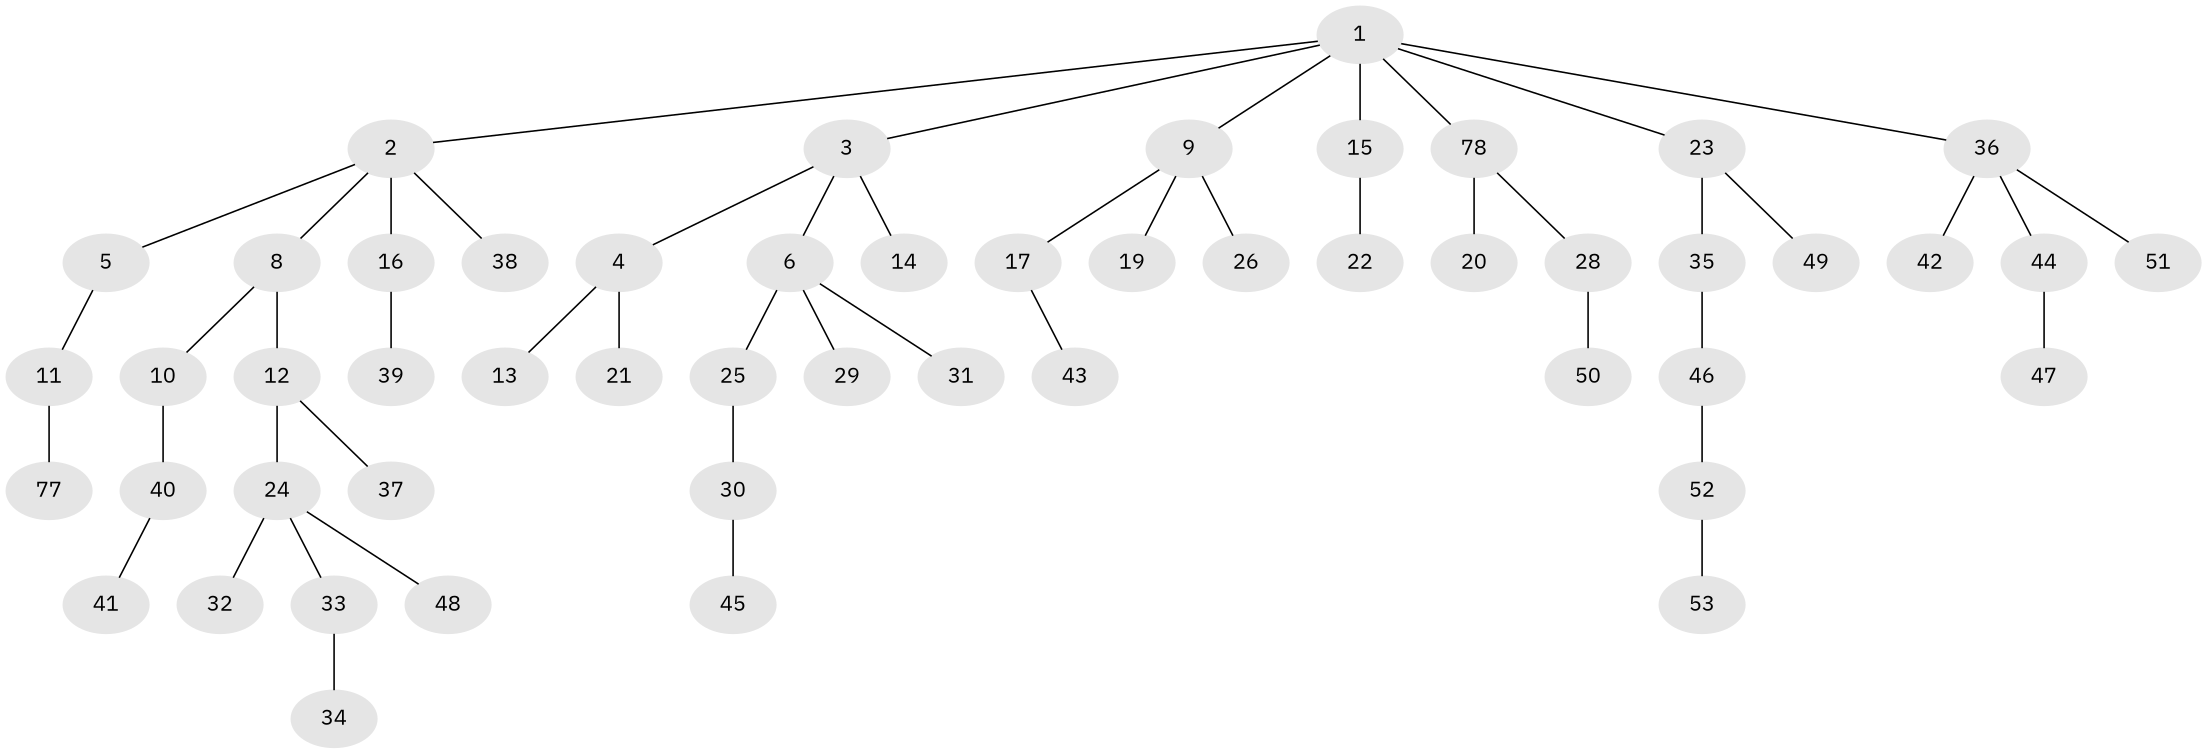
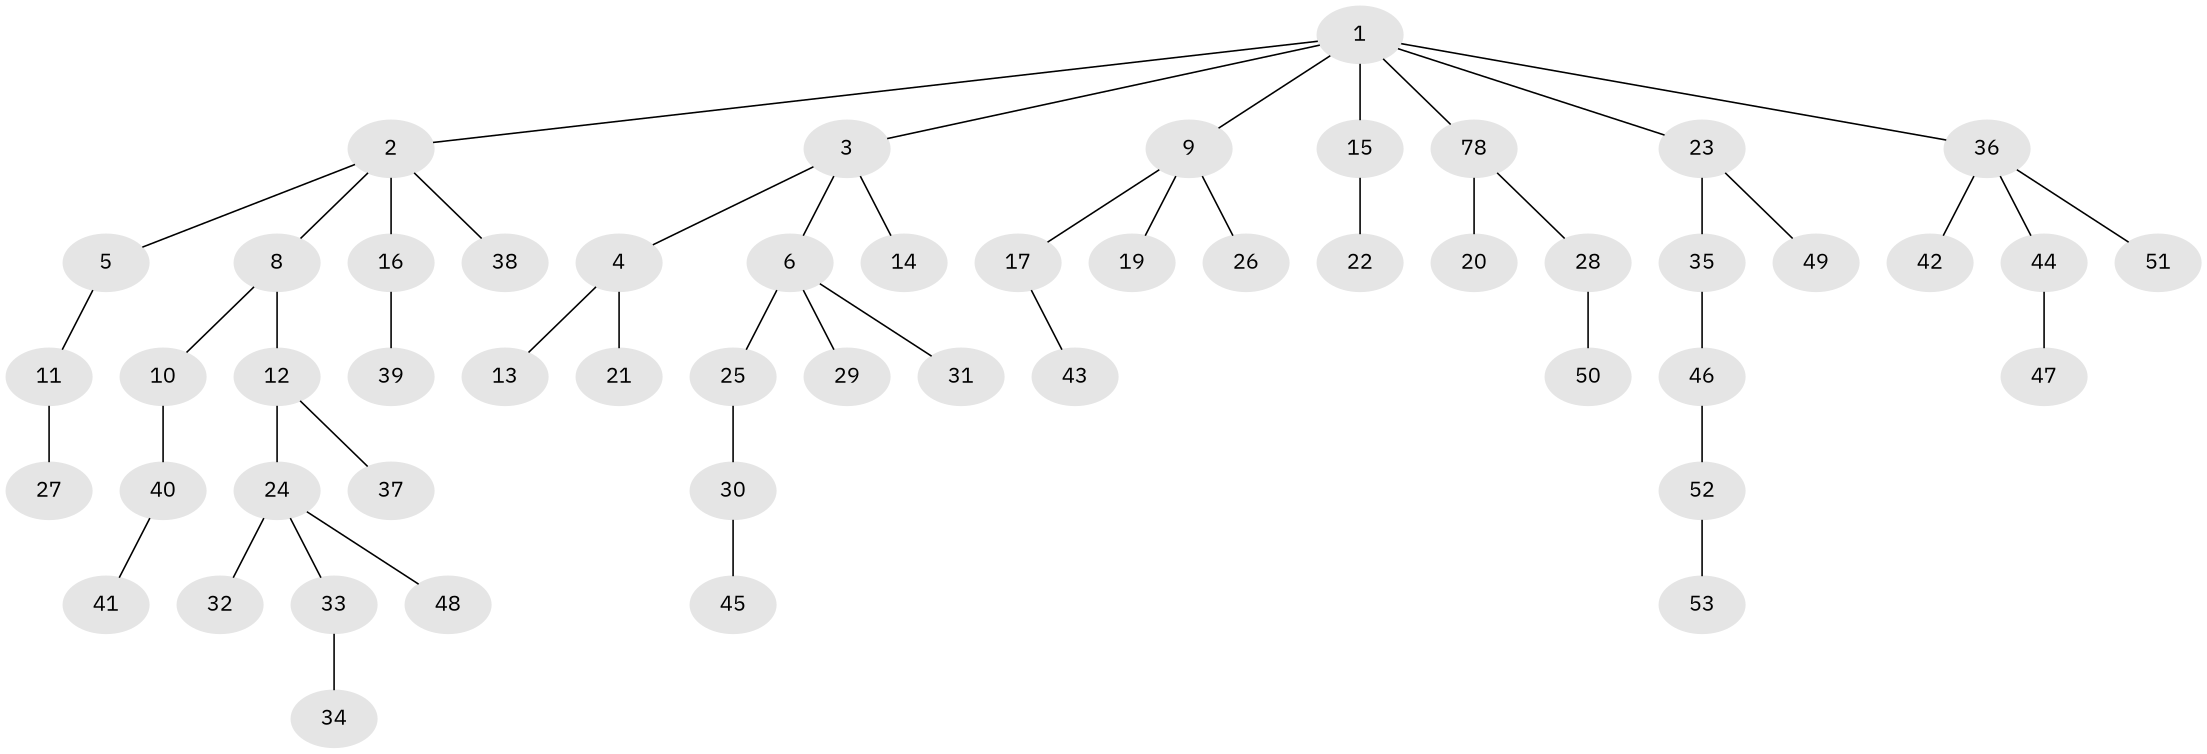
node "77": label "77" -> "27"
